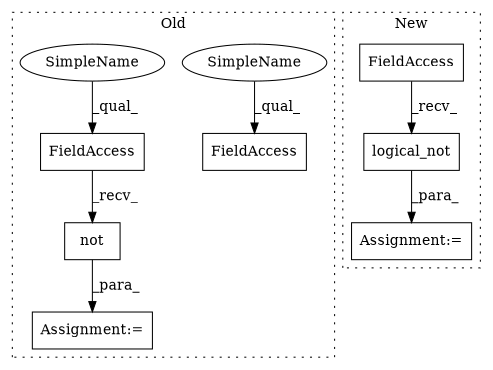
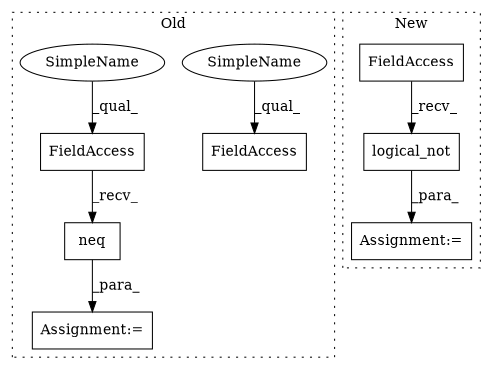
node "not": label "not" -> "neq"
